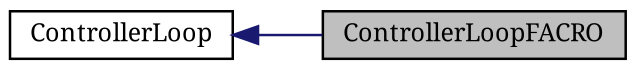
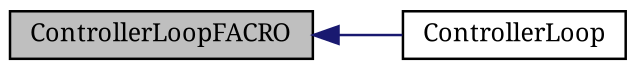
edge "ControllerLoopFACRO" -> "ControllerLoop": reversed
